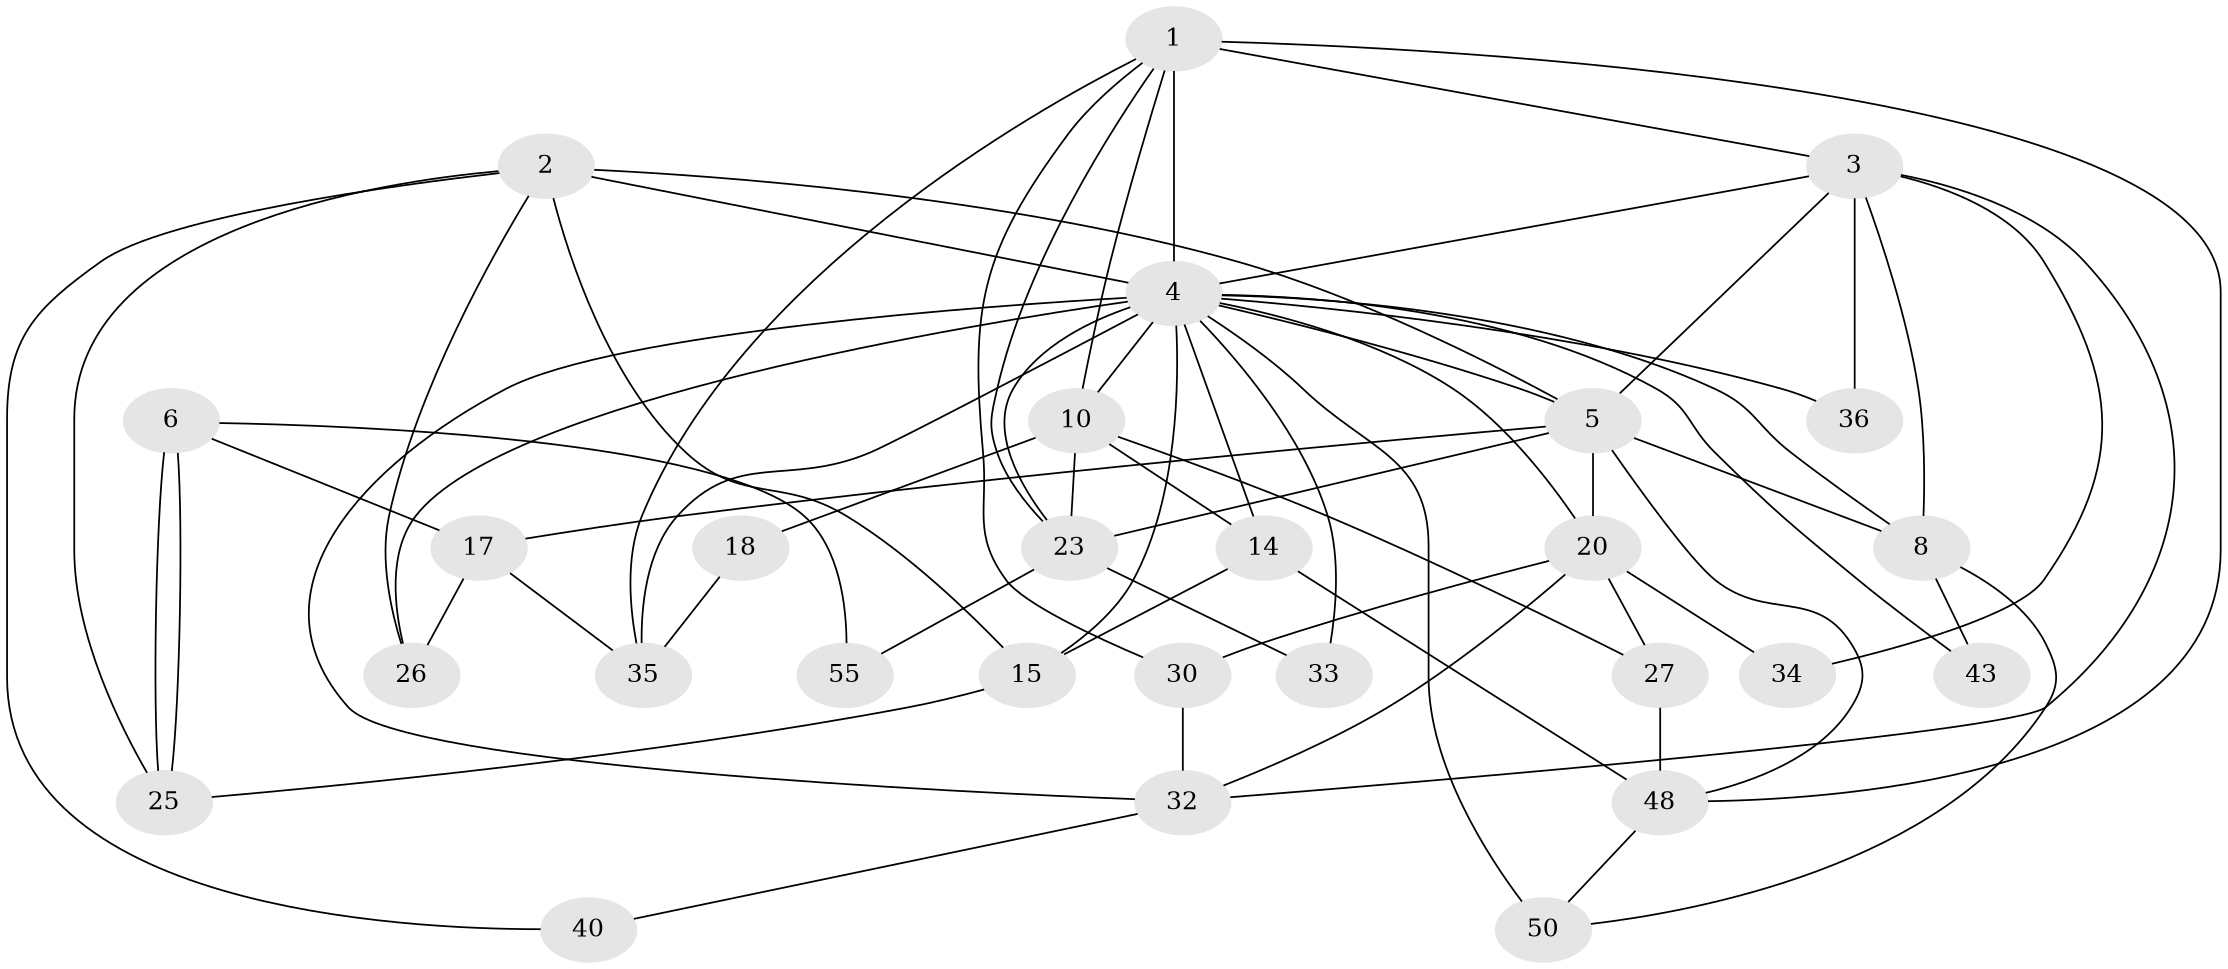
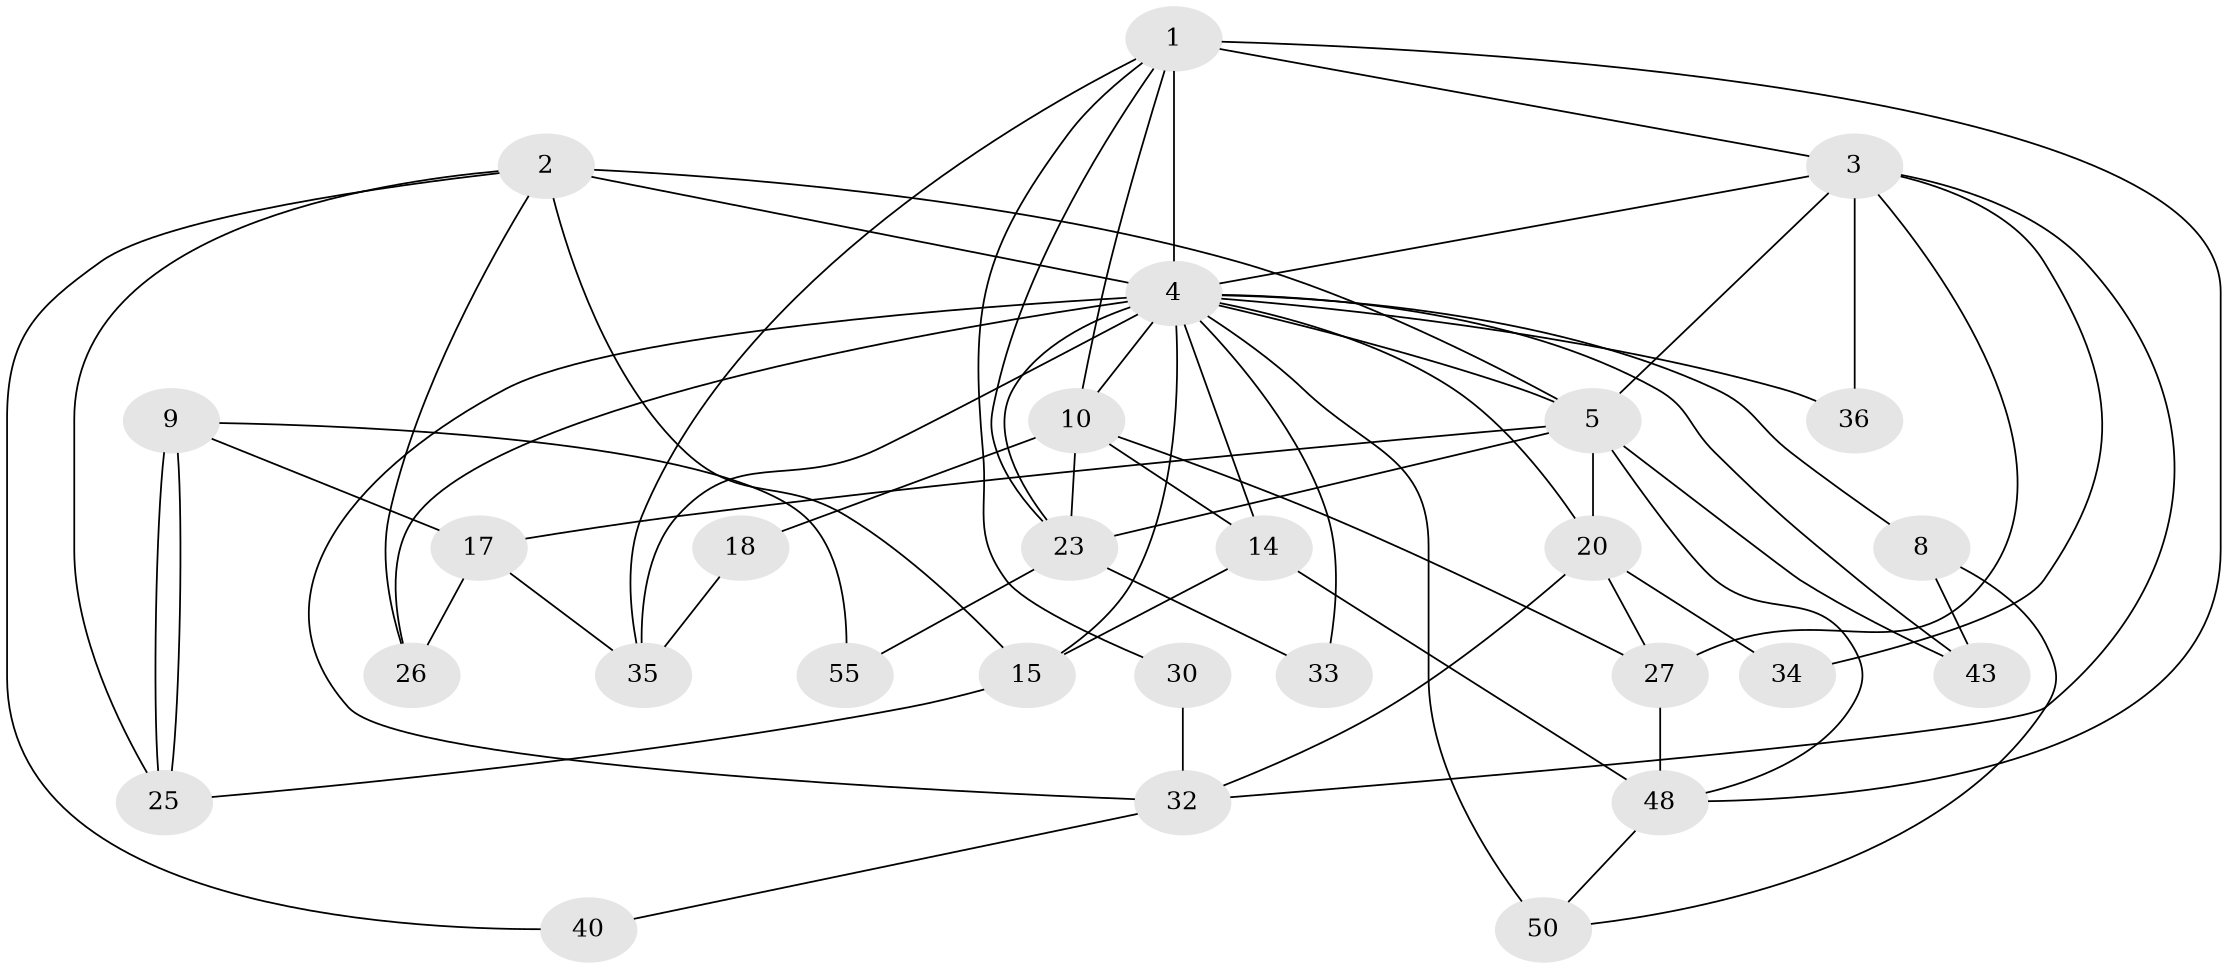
edge "3" -- "8": now "3" -- "27"
node "6": label "6" -> "9"
edge "5" -- "8": now "5" -- "43"
edge "20" -- "30": removed
